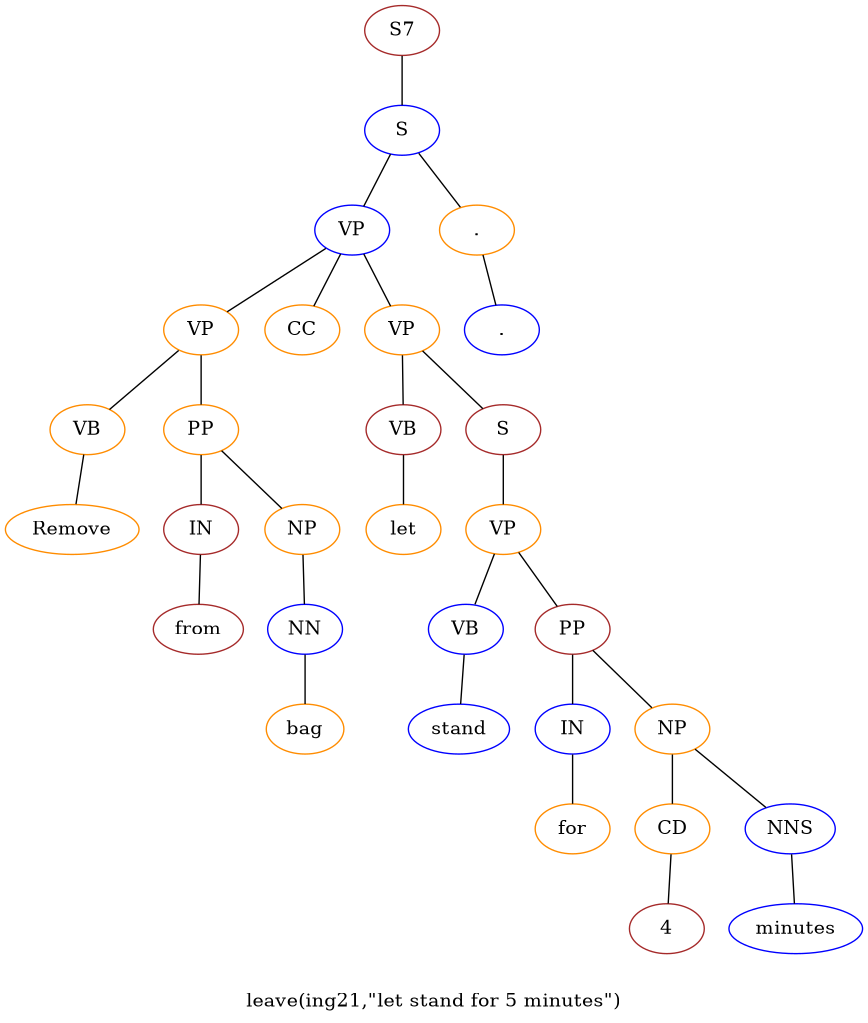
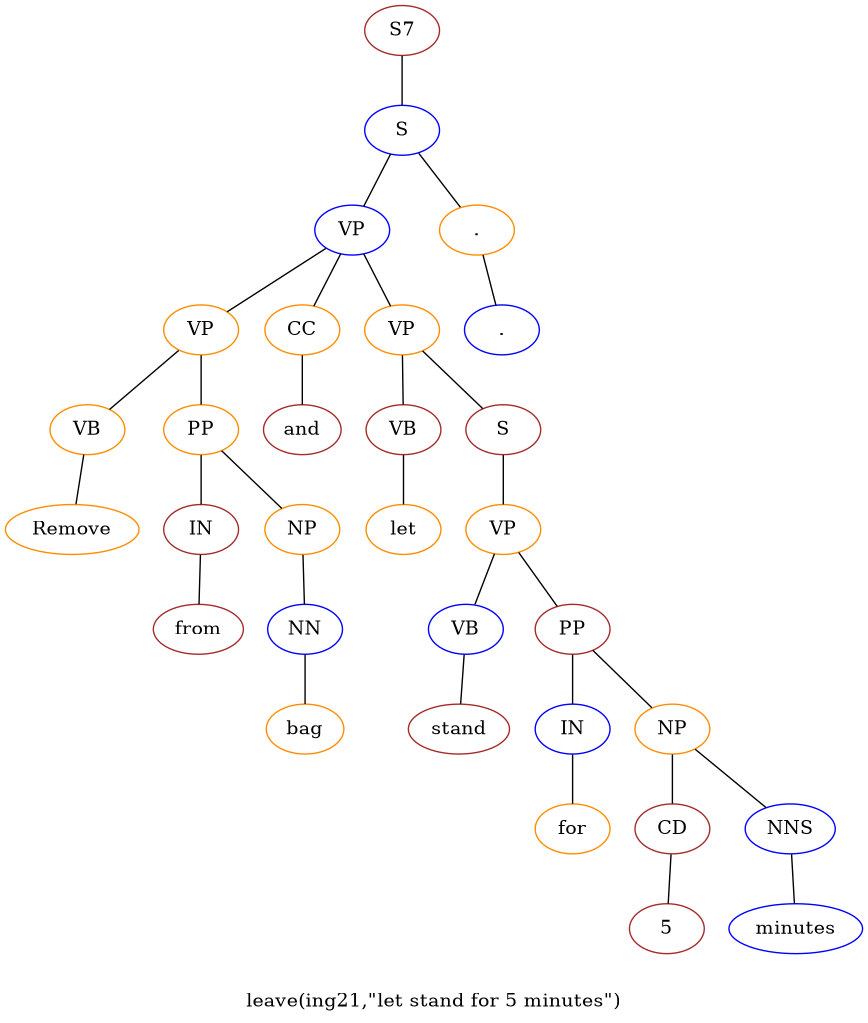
node "and": added
node "stand": color blue -> brown
node "CD": color darkorange -> brown
node "4": label "4" -> "5"
